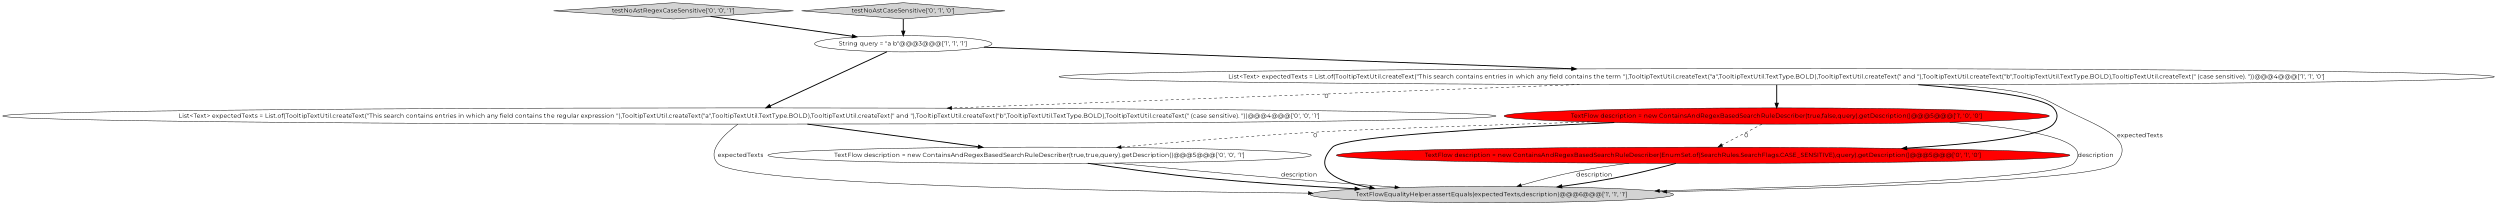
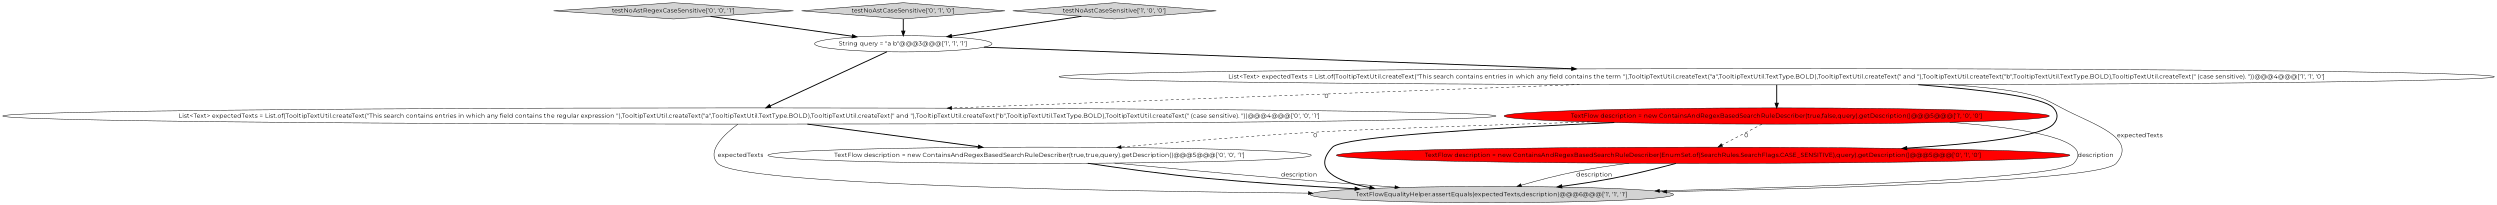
node "testNoAstCaseSensitive['1', '0', '0']": added
